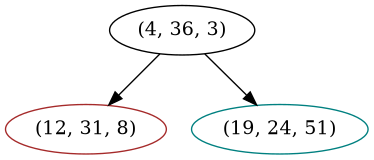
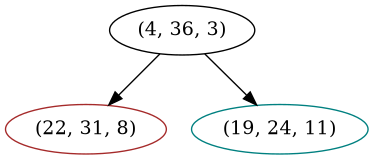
node "(12, 31, 8)": label "(12, 31, 8)" -> "(22, 31, 8)"
node "(19, 24, 51)": label "(19, 24, 51)" -> "(19, 24, 11)"
